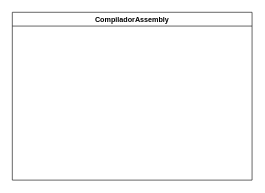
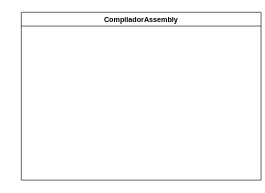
node "CompiladorAssembly": moved (132, 96) -> (141, 96)
